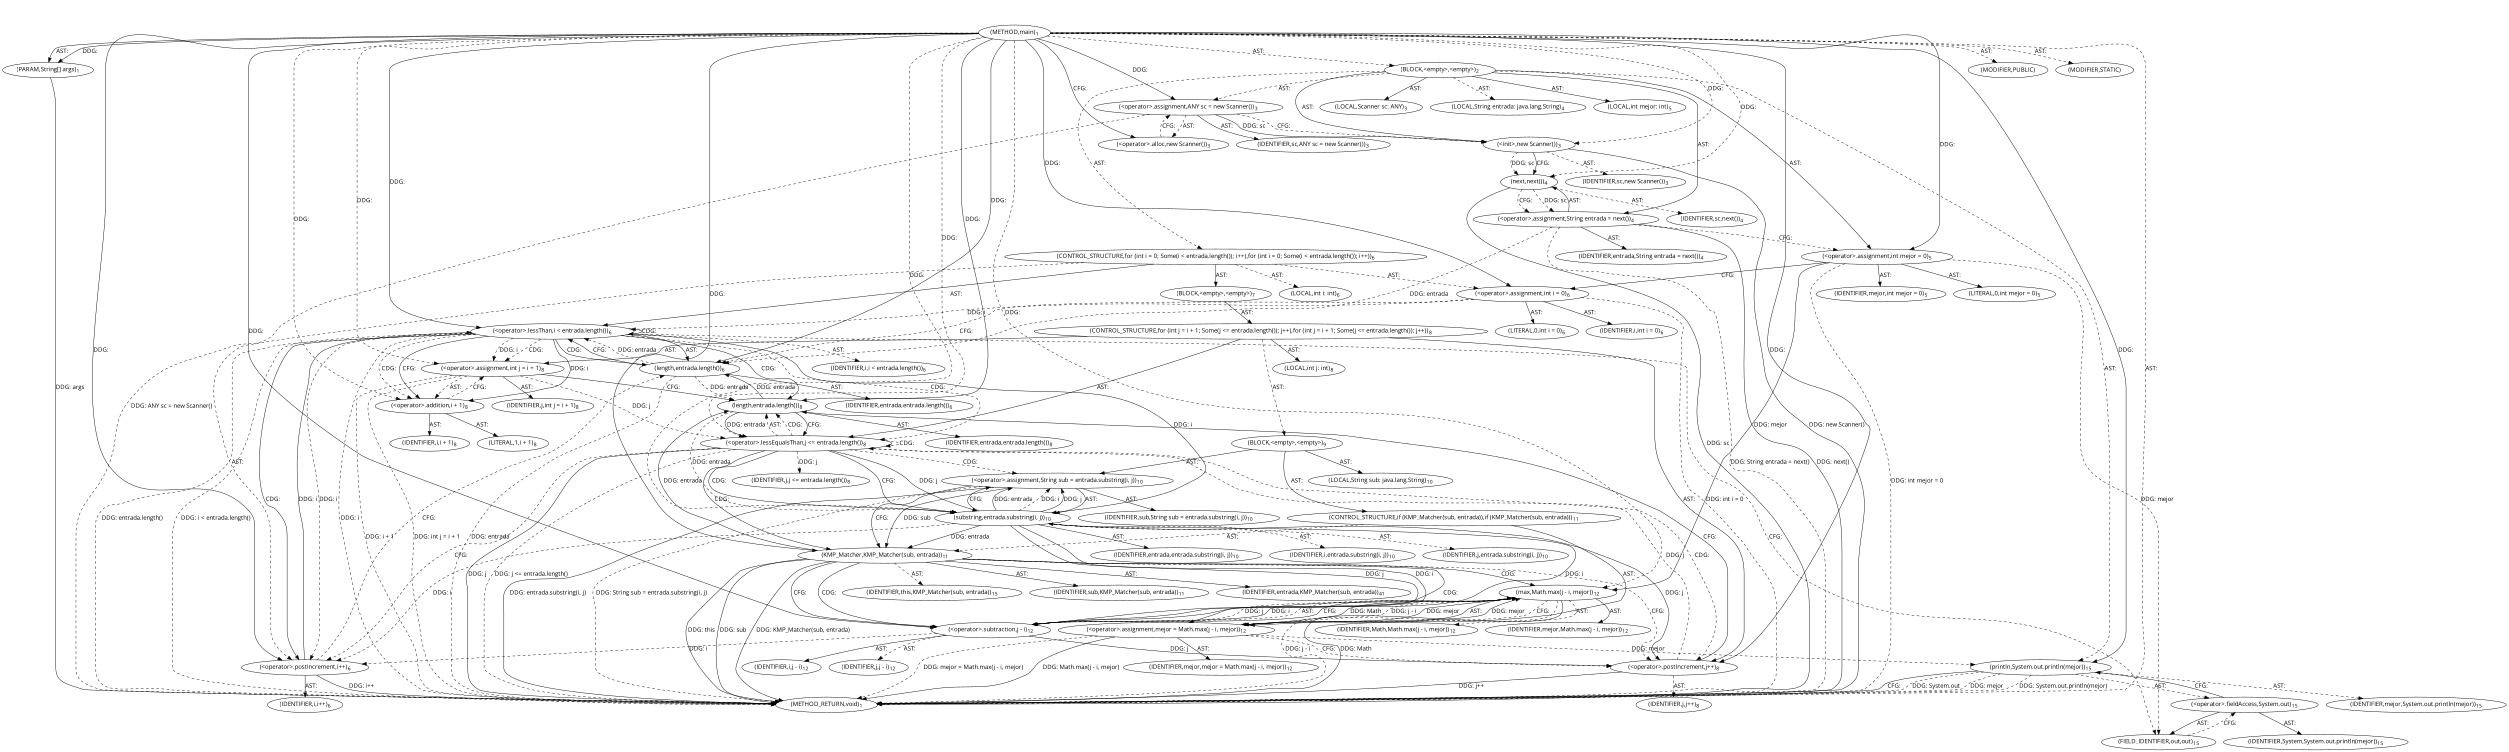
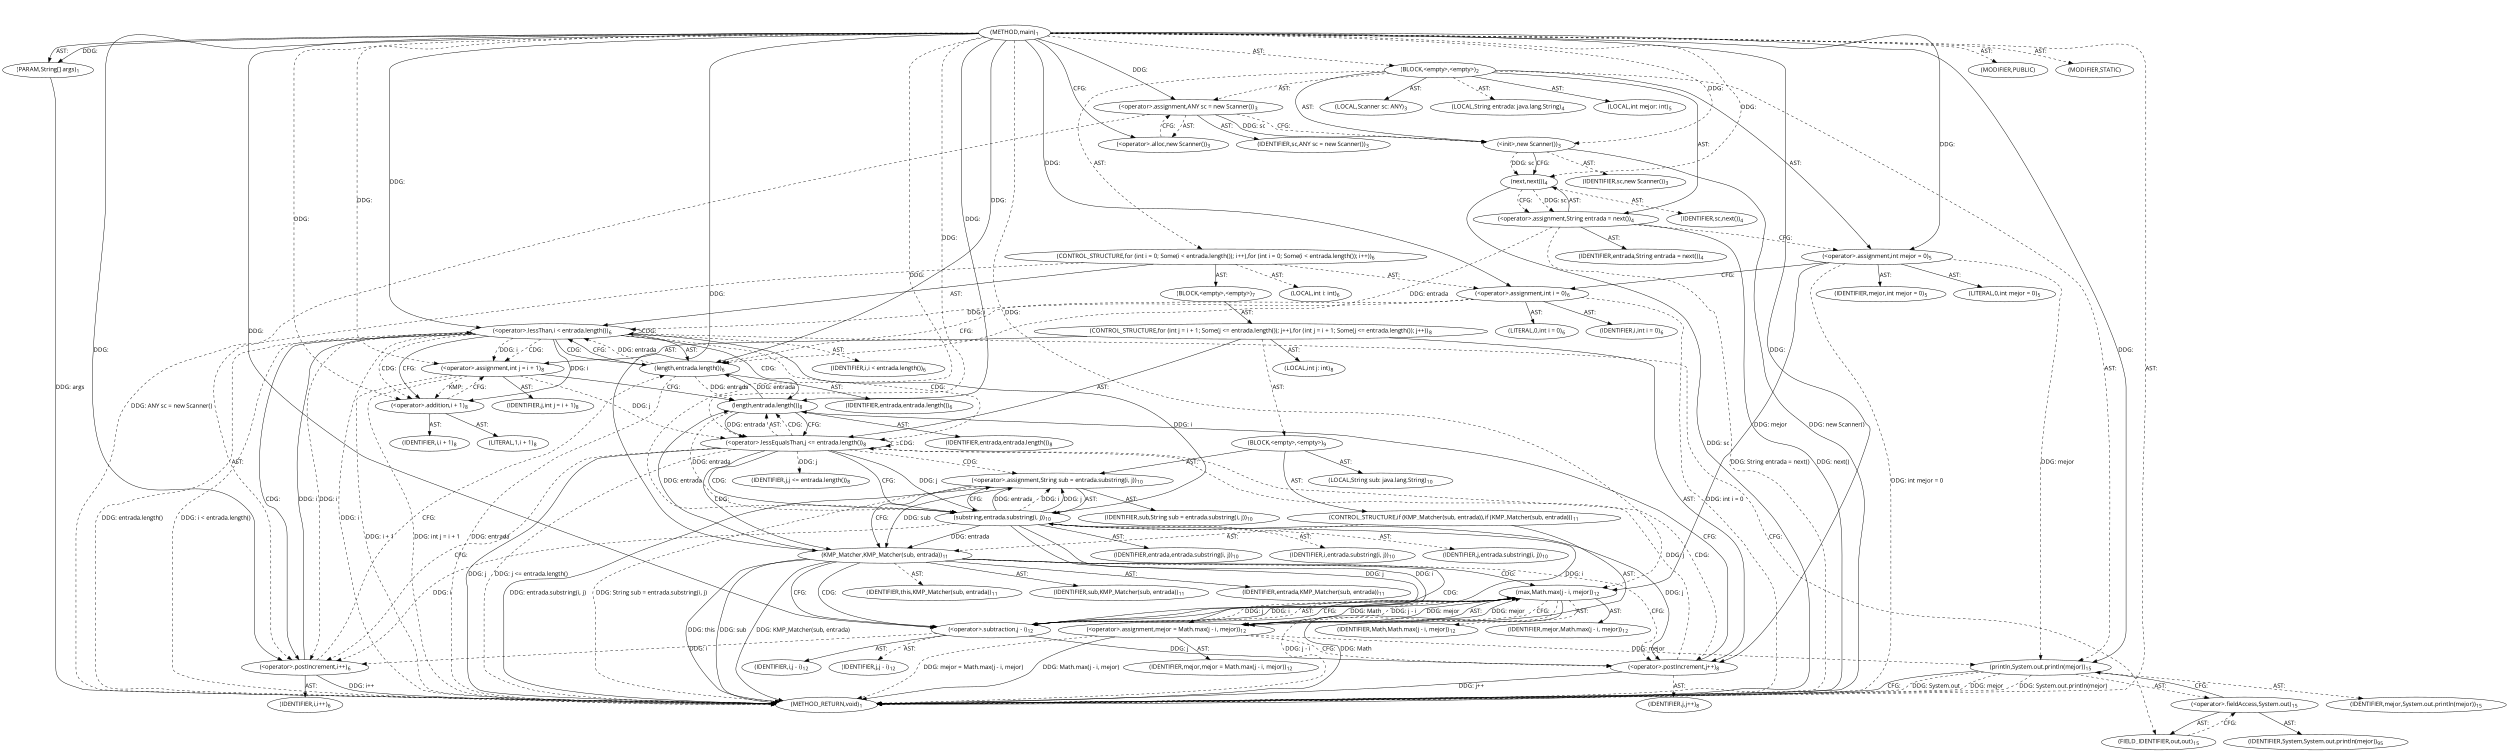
edge "(<operator>.assignment,int j = i + 1)" -> "(<operator>.addition,i + 1)": label "AST: " -> "KMP: "
edge "(<operator>.assignment,int mejor = 0)" -> "(FIELD_IDENTIFIER,out,out)": now "(<operator>.assignment,int mejor = 0)" -> "(println,System.out.println(mejor))"
node "(IDENTIFIER,this,KMP_Matcher(sub, entrada))": text "15" -> "11"
node "(IDENTIFIER,entrada,KMP_Matcher(sub, entrada))": text "41" -> "11"
node "(IDENTIFIER,System,System.out.println(mejor))": text "15" -> "95"
